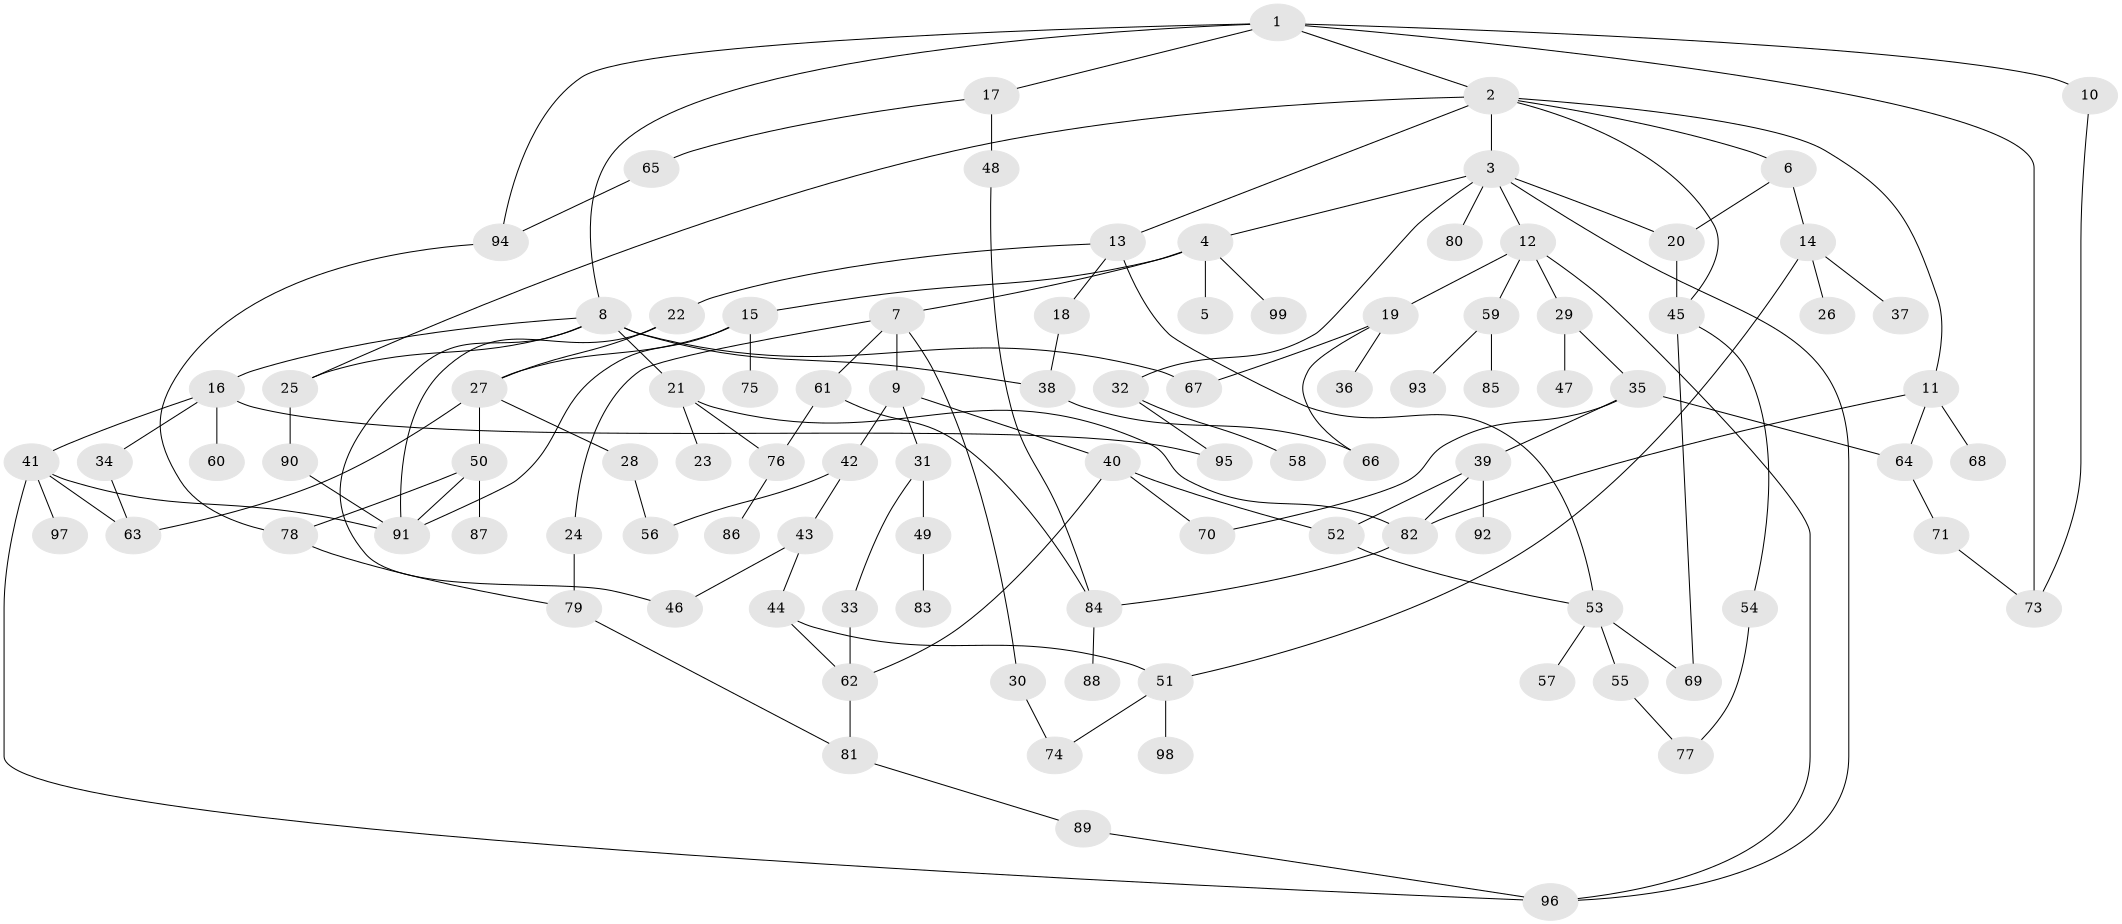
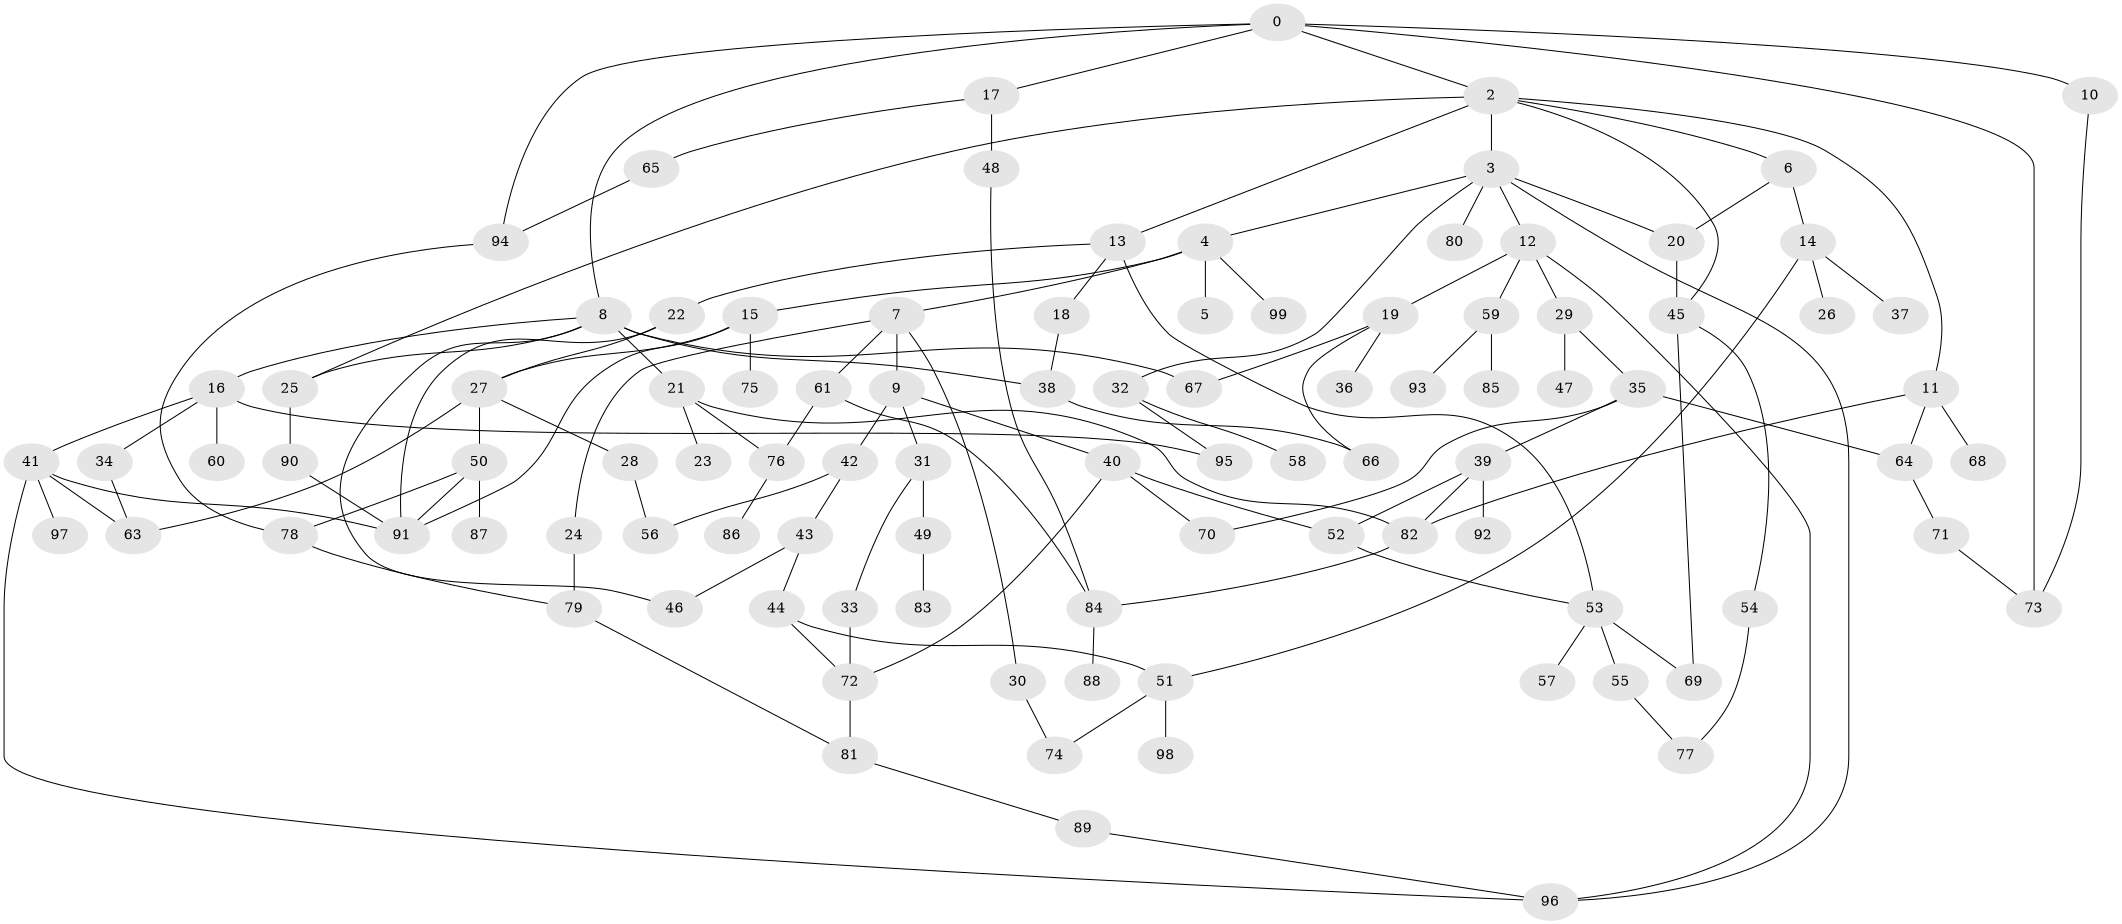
node "1": label "1" -> "0"
node "62": label "62" -> "72"
